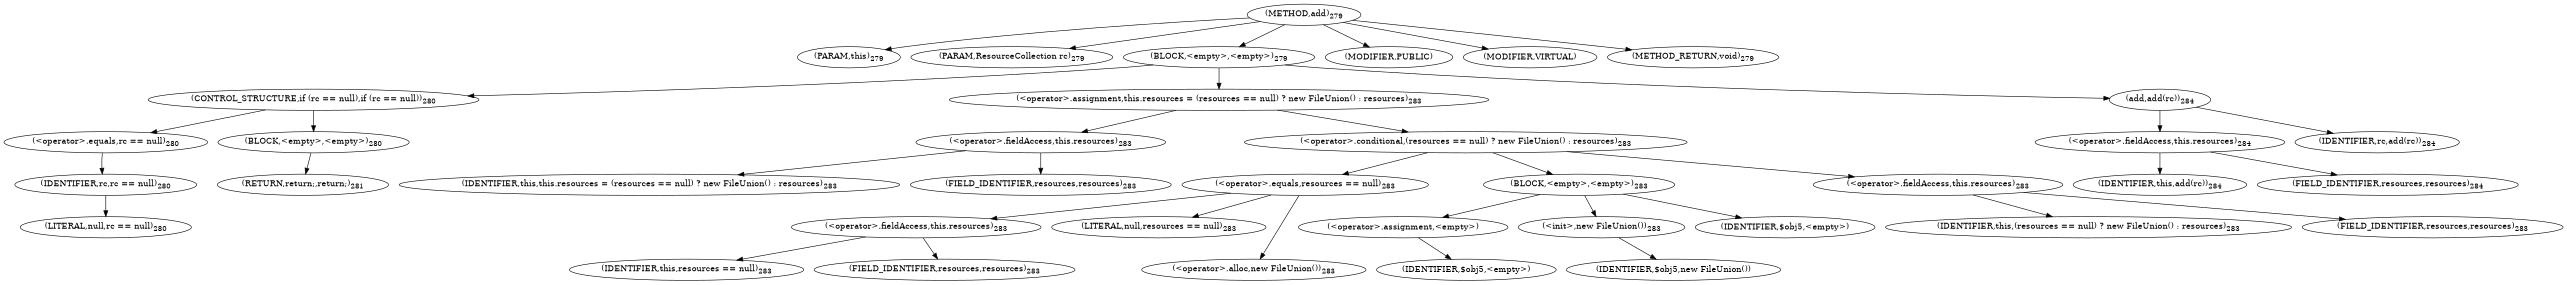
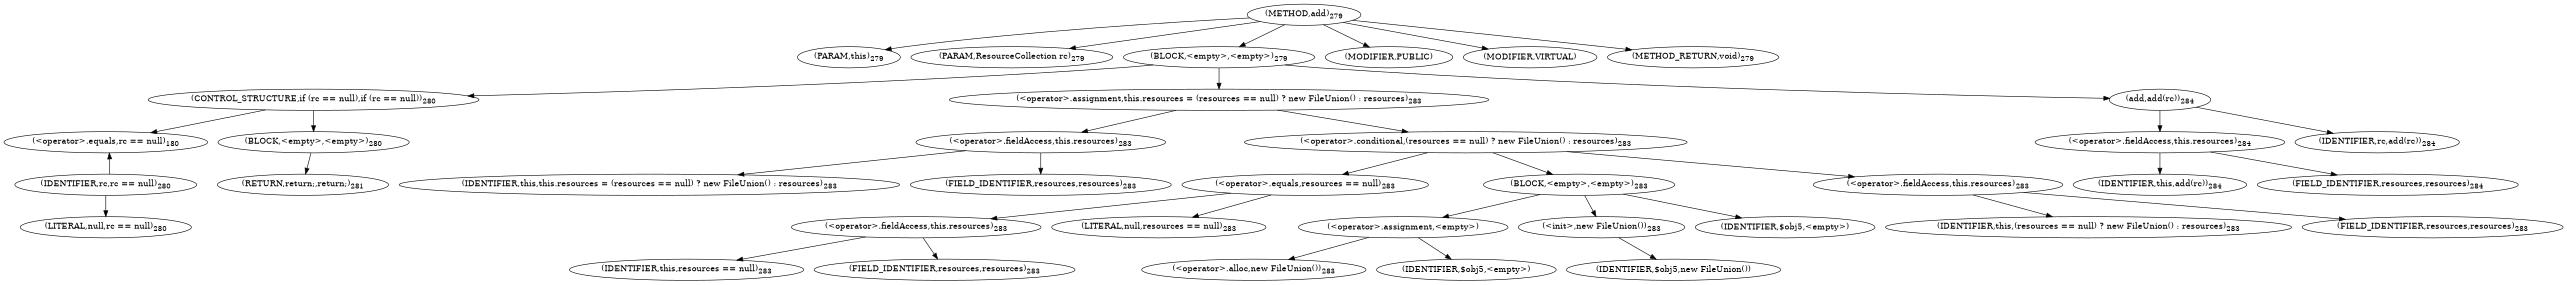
node "(<operator>.equals,rc == null)": text "280" -> "180"
edge "(<operator>.equals,rc == null)" -> "(IDENTIFIER,rc,rc == null)": reversed
edge "(<operator>.equals,resources == null)" -> "(<operator>.alloc,new FileUnion())": now "(<operator>.assignment,<empty>)" -> "(<operator>.alloc,new FileUnion())"
